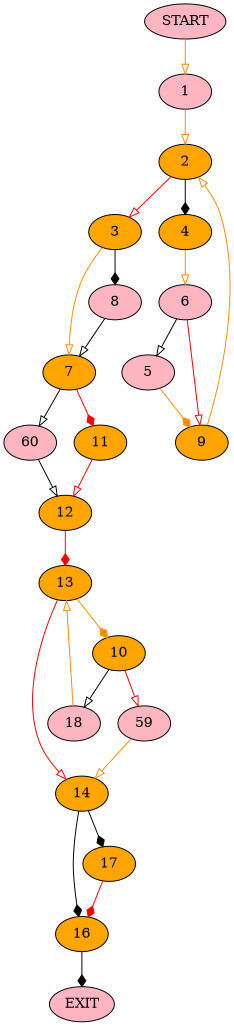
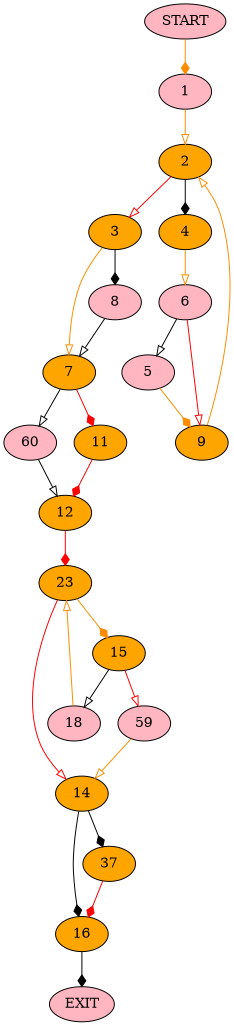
edge "START" -> "1": arrowhead onormal -> diamond
edge "11" -> "12": arrowhead onormal -> diamond
node "13": label "13" -> "23"
node "10": label "10" -> "15"
node "17": label "17" -> "37"
